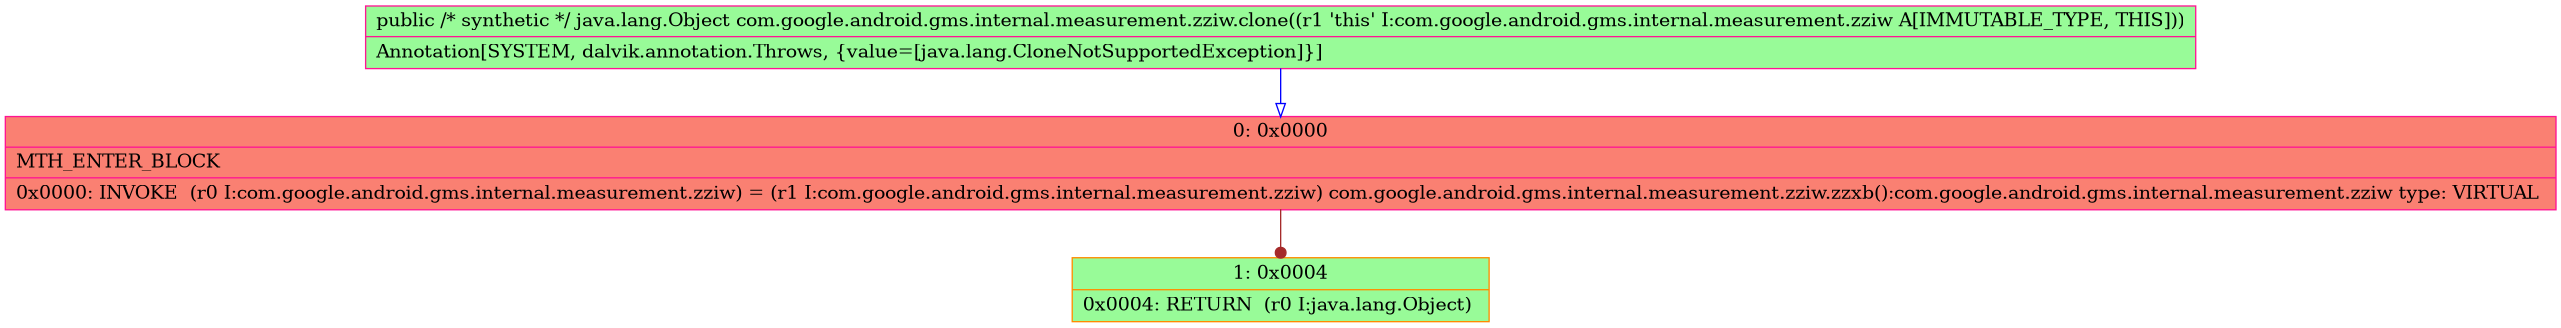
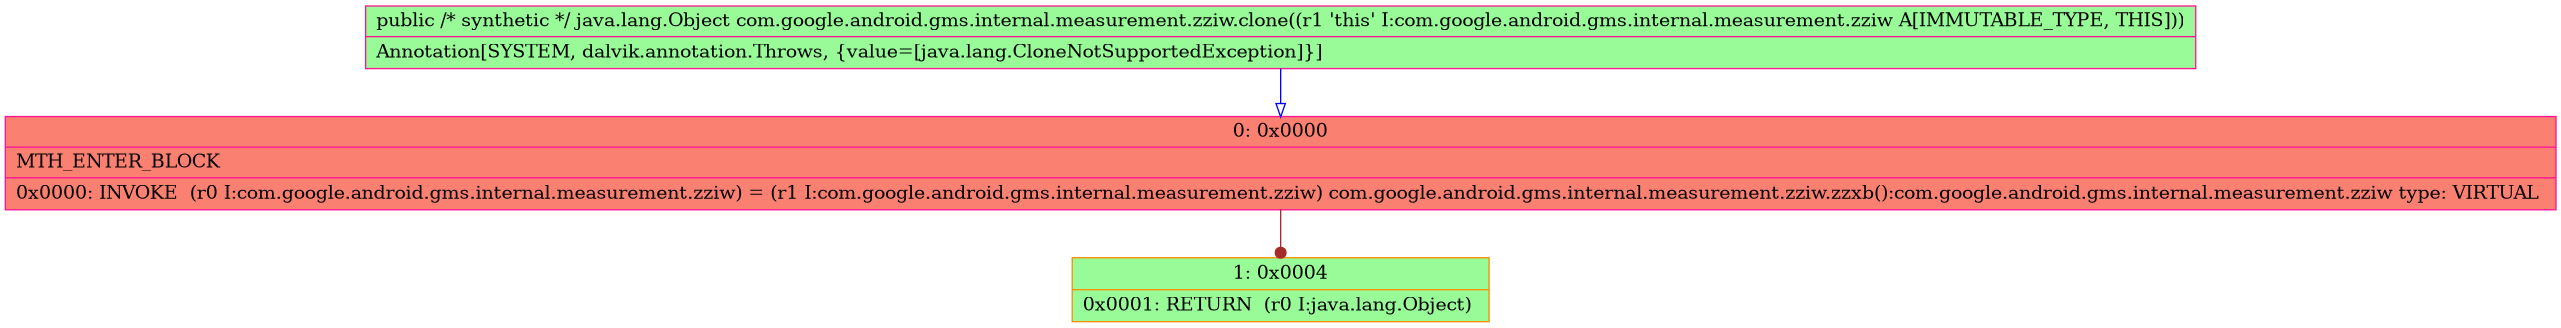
node "1: 0x0004": text "0x0004: RETURN  (r0 I:java.lang.Object)" -> "0x0001: RETURN  (r0 I:java.lang.Object)"
